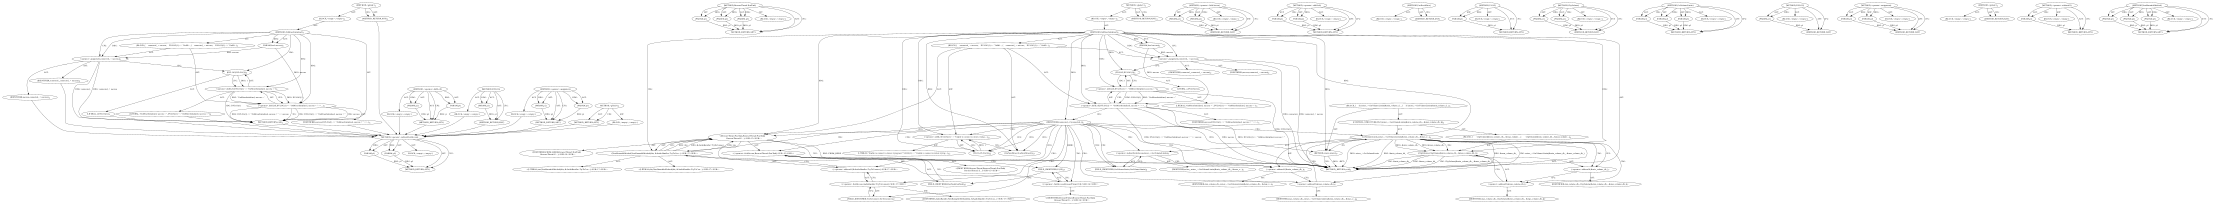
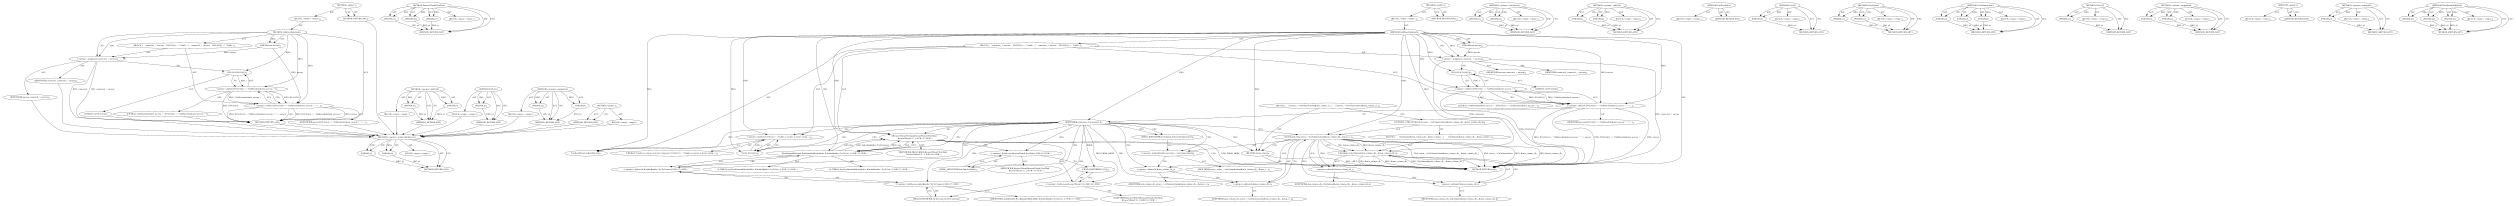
edge "(IDENTIFIER,connected_,if (connected_))" -> "<(<operator>.fieldAccess,BrowserThread::UI)<SUB>16</SUB>>": label "CDG: " -> "DDG: FROM_HERE"
edge "(<operator>.indirectFieldAccess,mixer_->GetVolumeLimits)" -> "(FIELD_IDENTIFIER,GetVolumeLimits,GetVolumeLimits)": removed, label "AST:"
edge "(FIELD_IDENTIFIER,UI,UI)" -> "(FIELD_IDENTIFIER,PostTask,PostTask)": now "(IDENTIFIER,connected_,if (connected_))" -> "(FIELD_IDENTIFIER,PostTask,PostTask)"
